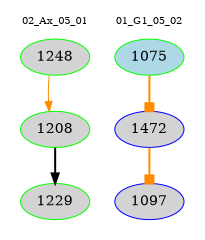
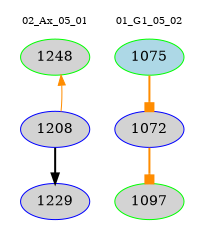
edge "1248" -> "1208": reversed
node "1208": color green -> blue
node "1472": label "1472" -> "1072"
node "1229": color green -> blue
node "1097": color blue -> green
